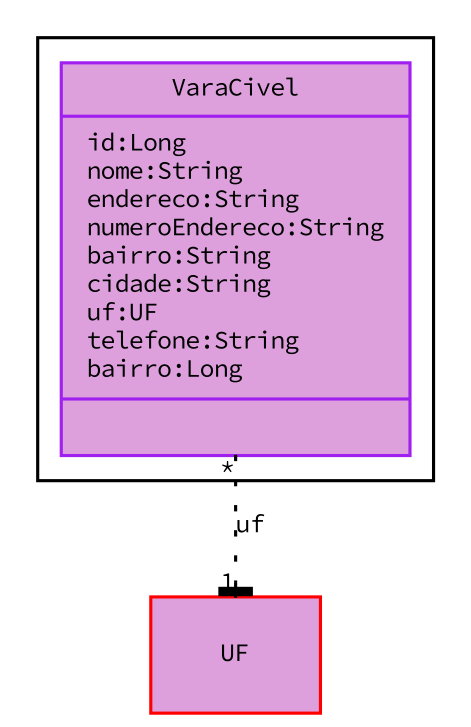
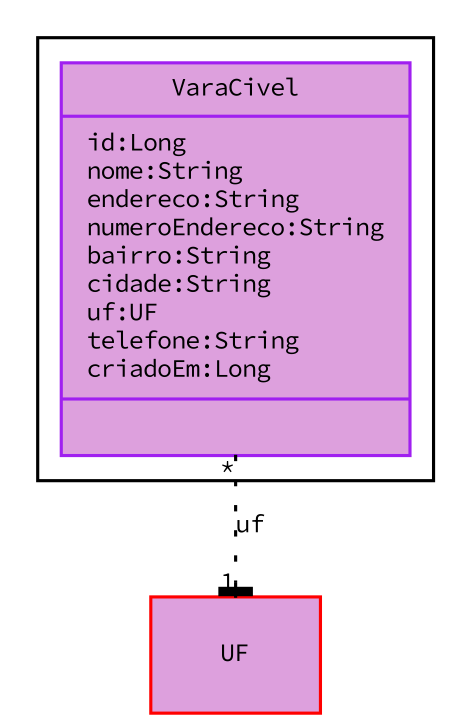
node "VaraCivel": text "bairro:Long" -> "criadoEm:Long"
